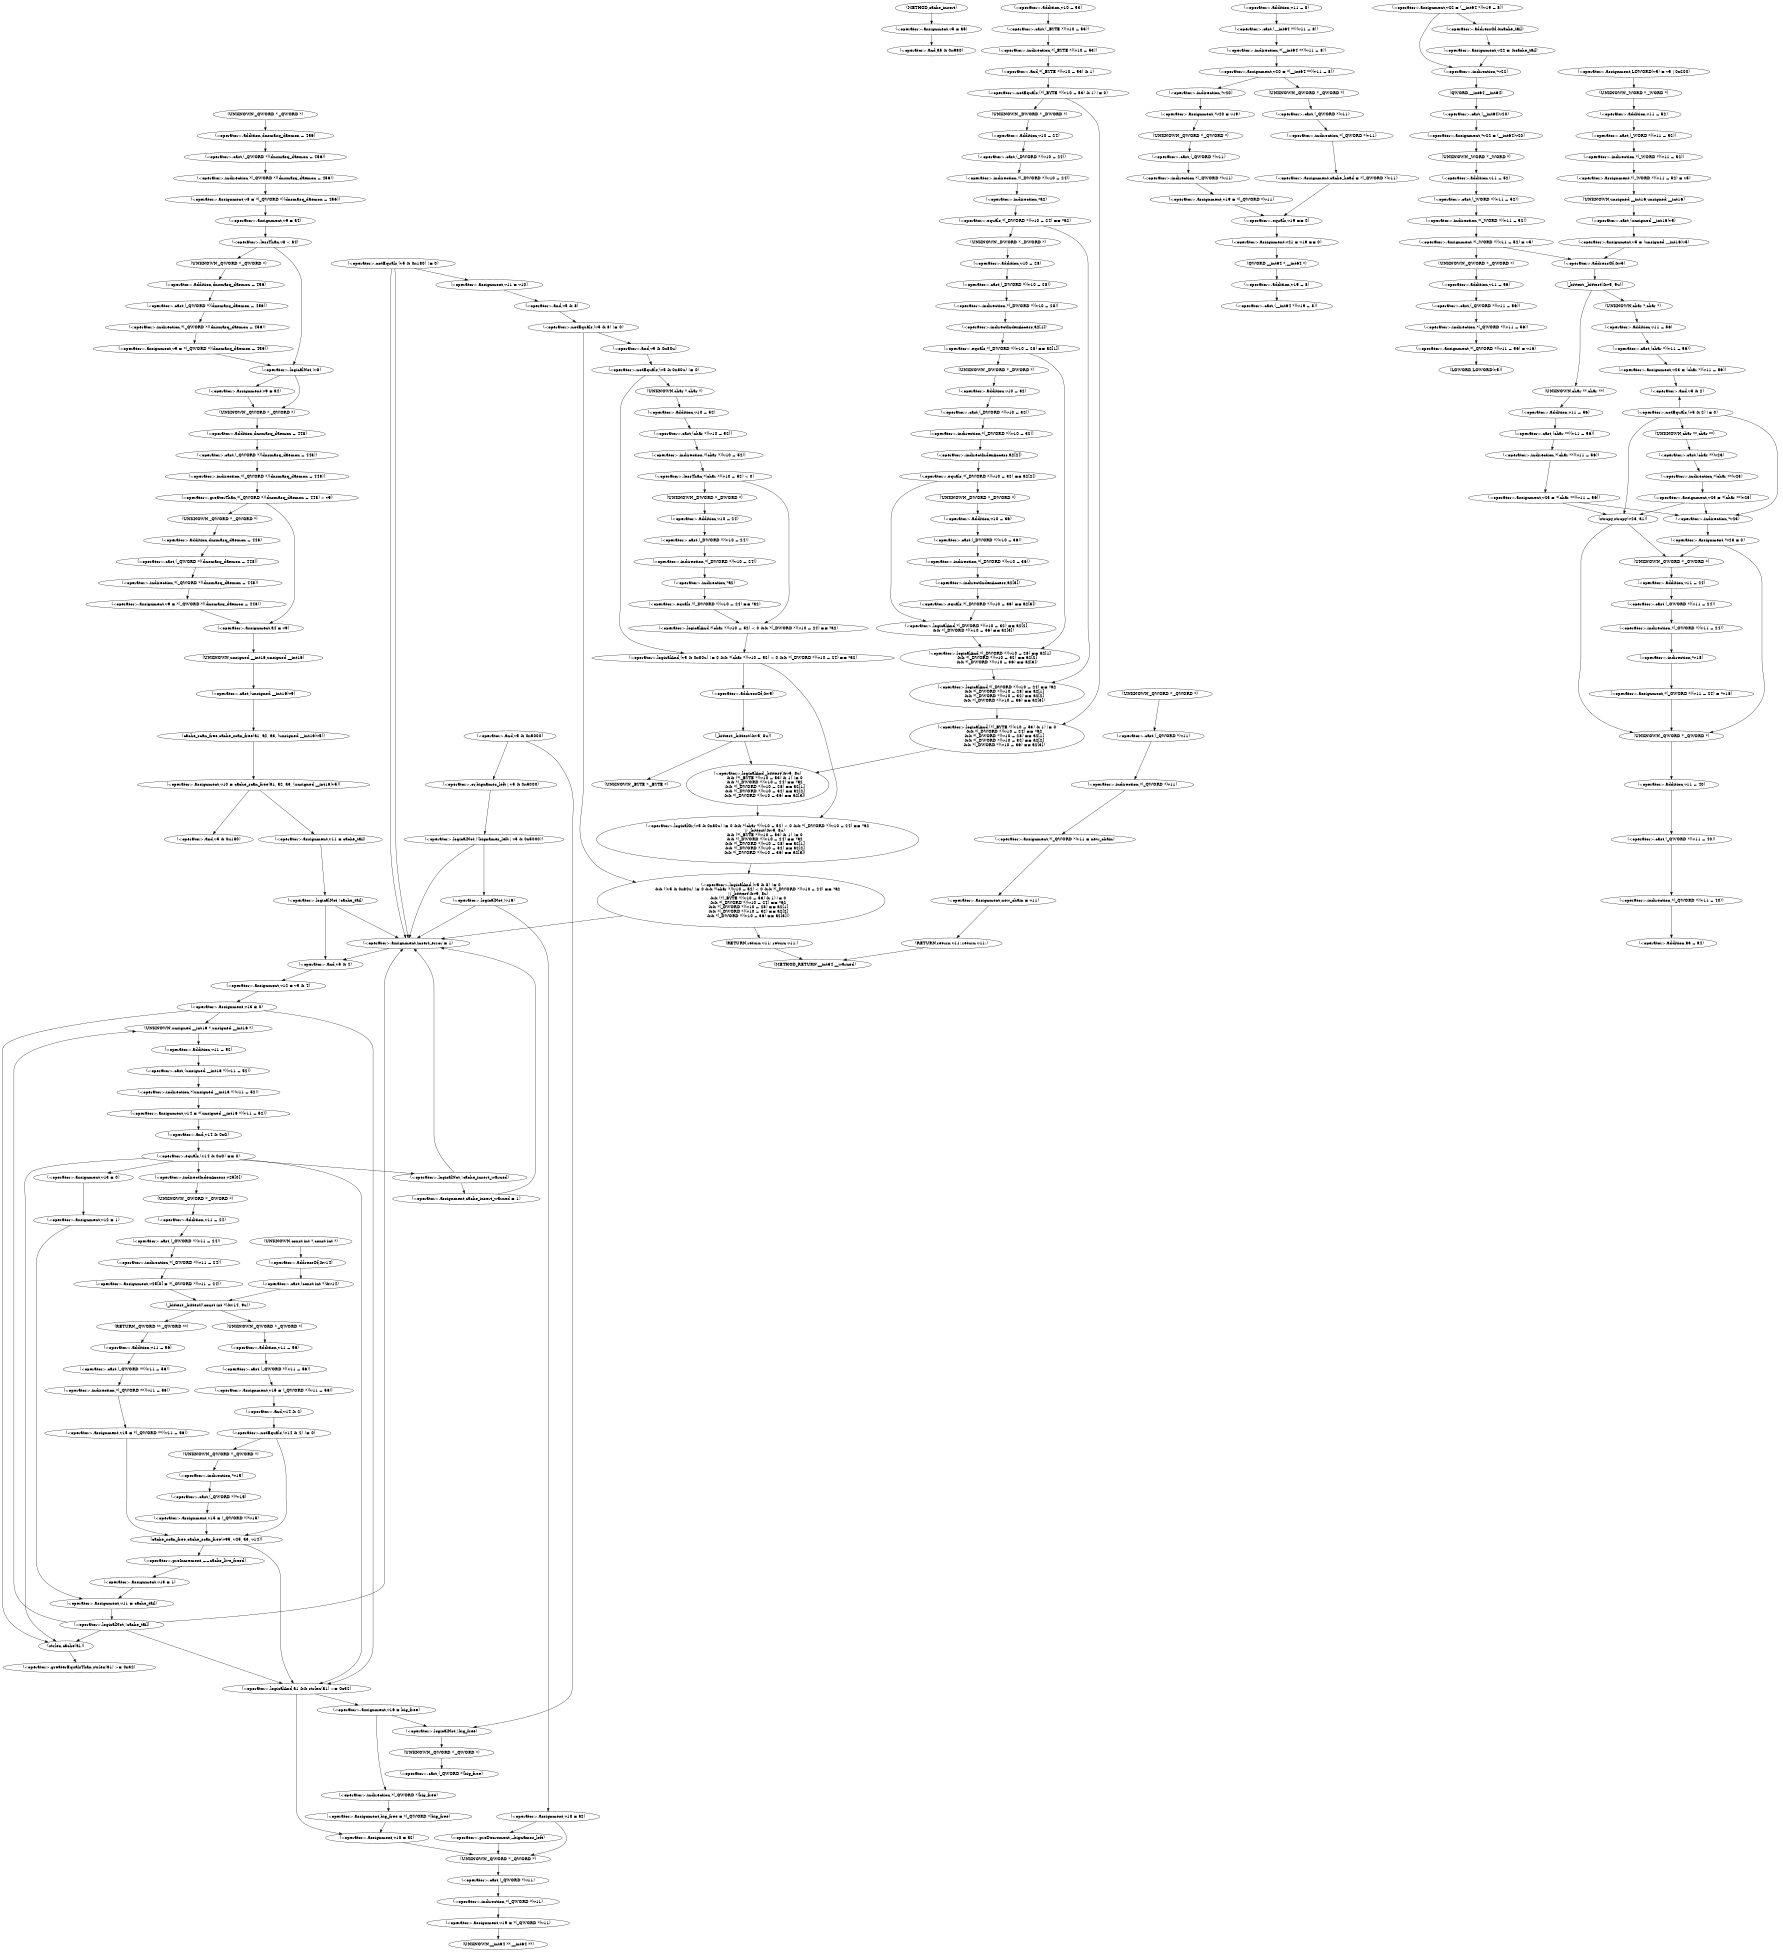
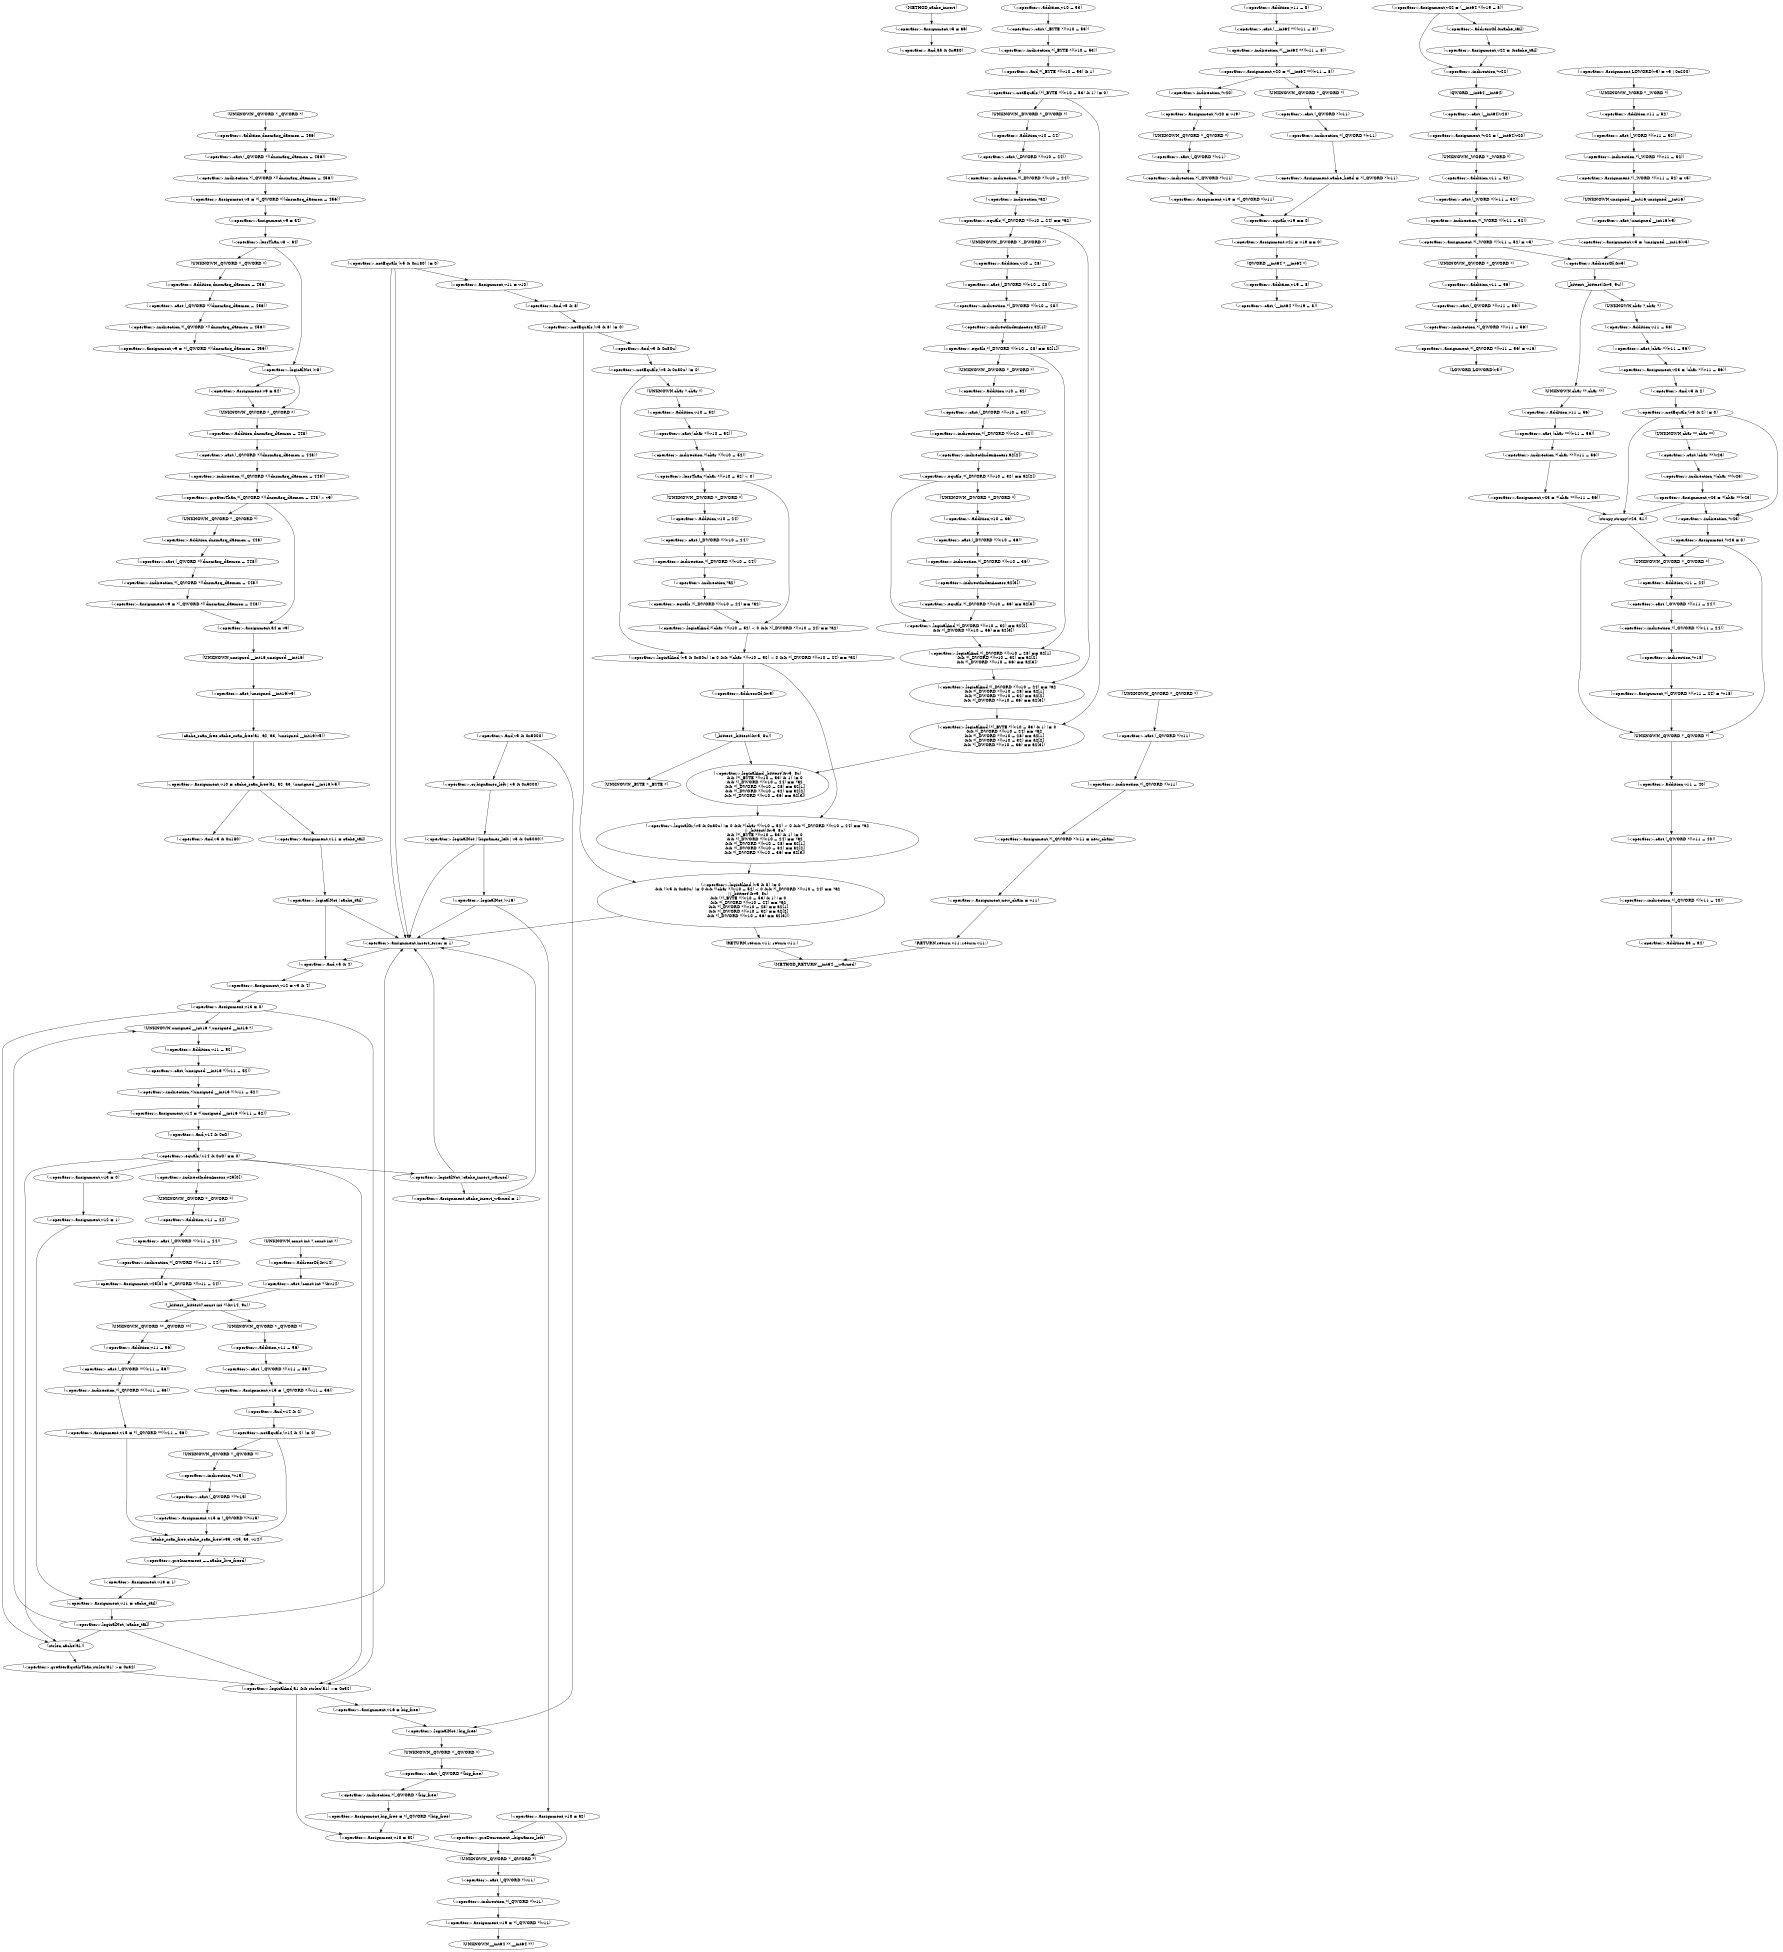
edge "(<operator>.and,*(_BYTE *)(v10 + 53) & 1)" -> "(<operator>.notEquals,(*(_BYTE *)(v10 + 53) & 1) != 0)": removed
edge "(<operator>.indirection,*(_QWORD *)(v11 + 56))" -> "(<operator>.assignment,*(_QWORD *)(v11 + 56) = v16)": removed
edge "(<operator>.notEquals,(v5 & 2) != 0)" -> "(<operator>.and,v5 & 2)": reversed
edge "(<operator>.assignment,v23 = *(char **)(v11 + 56))" -> "(<operator>.indirection,*v23)": removed
node "(RETURN,_QWORD **,_QWORD **)": label "(RETURN,_QWORD **,_QWORD **)" -> "(UNKNOWN,_QWORD **,_QWORD **)"
edge "(cache_scan_free,cache_scan_free(v95, v25, a3, v14))" -> "(<operator>.logicalAnd,a1 && strlen(a1) >= 0x32)": now "(<operator>.greaterEqualsThan,strlen(a1) >= 0x32)" -> "(<operator>.logicalAnd,a1 && strlen(a1) >= 0x32)"
edge "(<operator>.assignment,v16 = big_free)" -> "(<operator>.indirection,*(_QWORD *)big_free)": now "(<operator>.cast,(_QWORD *)big_free)" -> "(<operator>.indirection,*(_QWORD *)big_free)"
